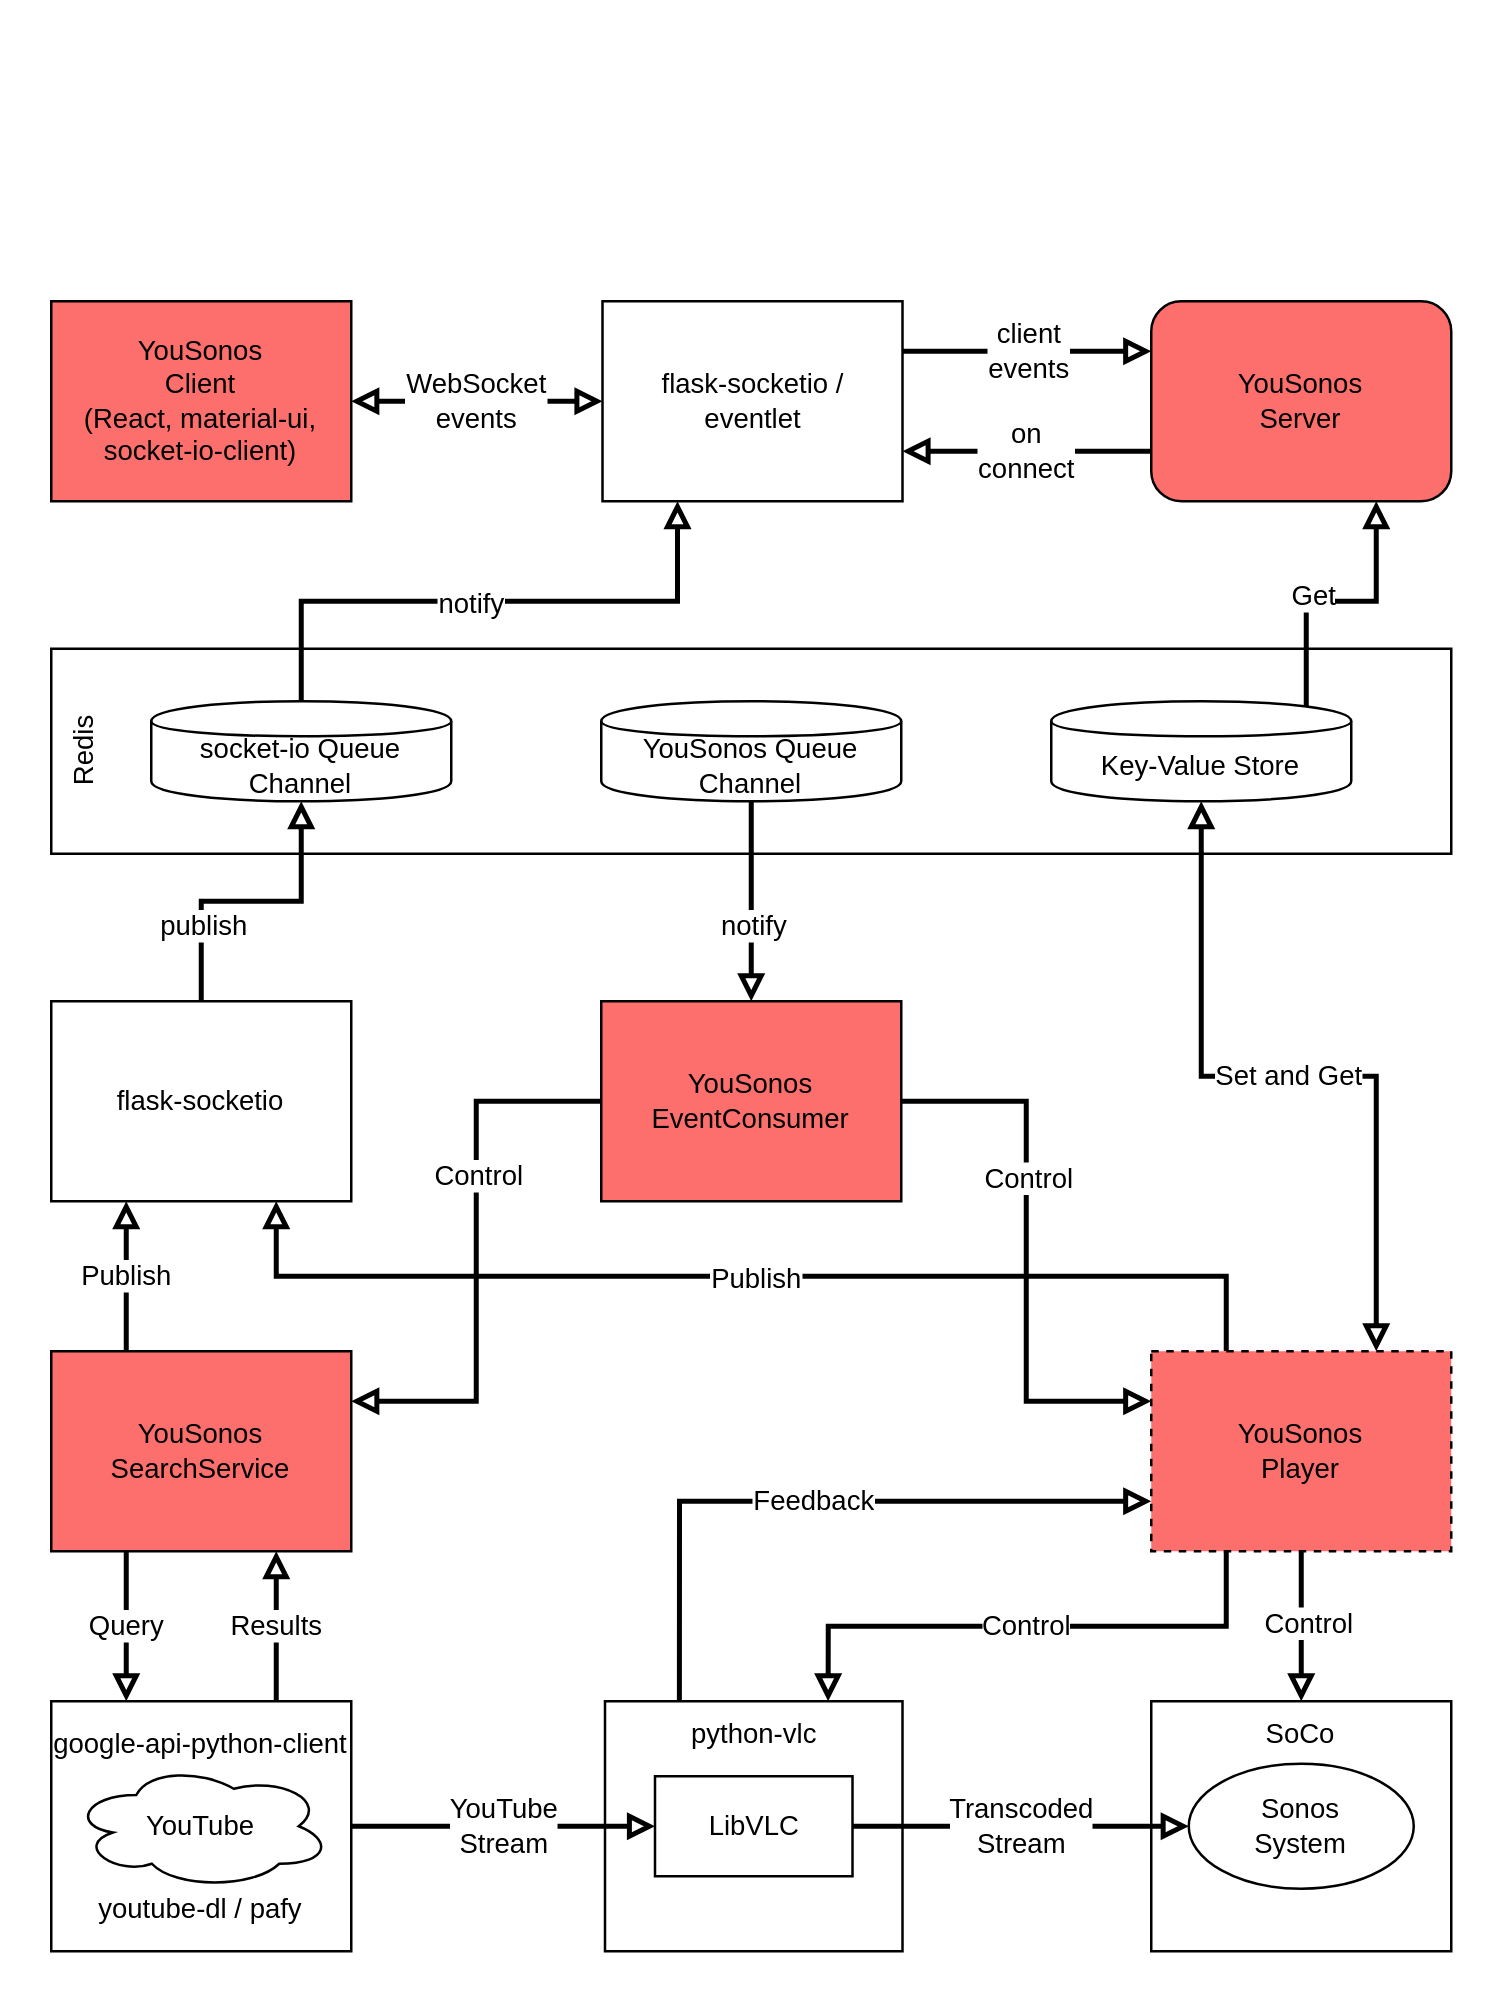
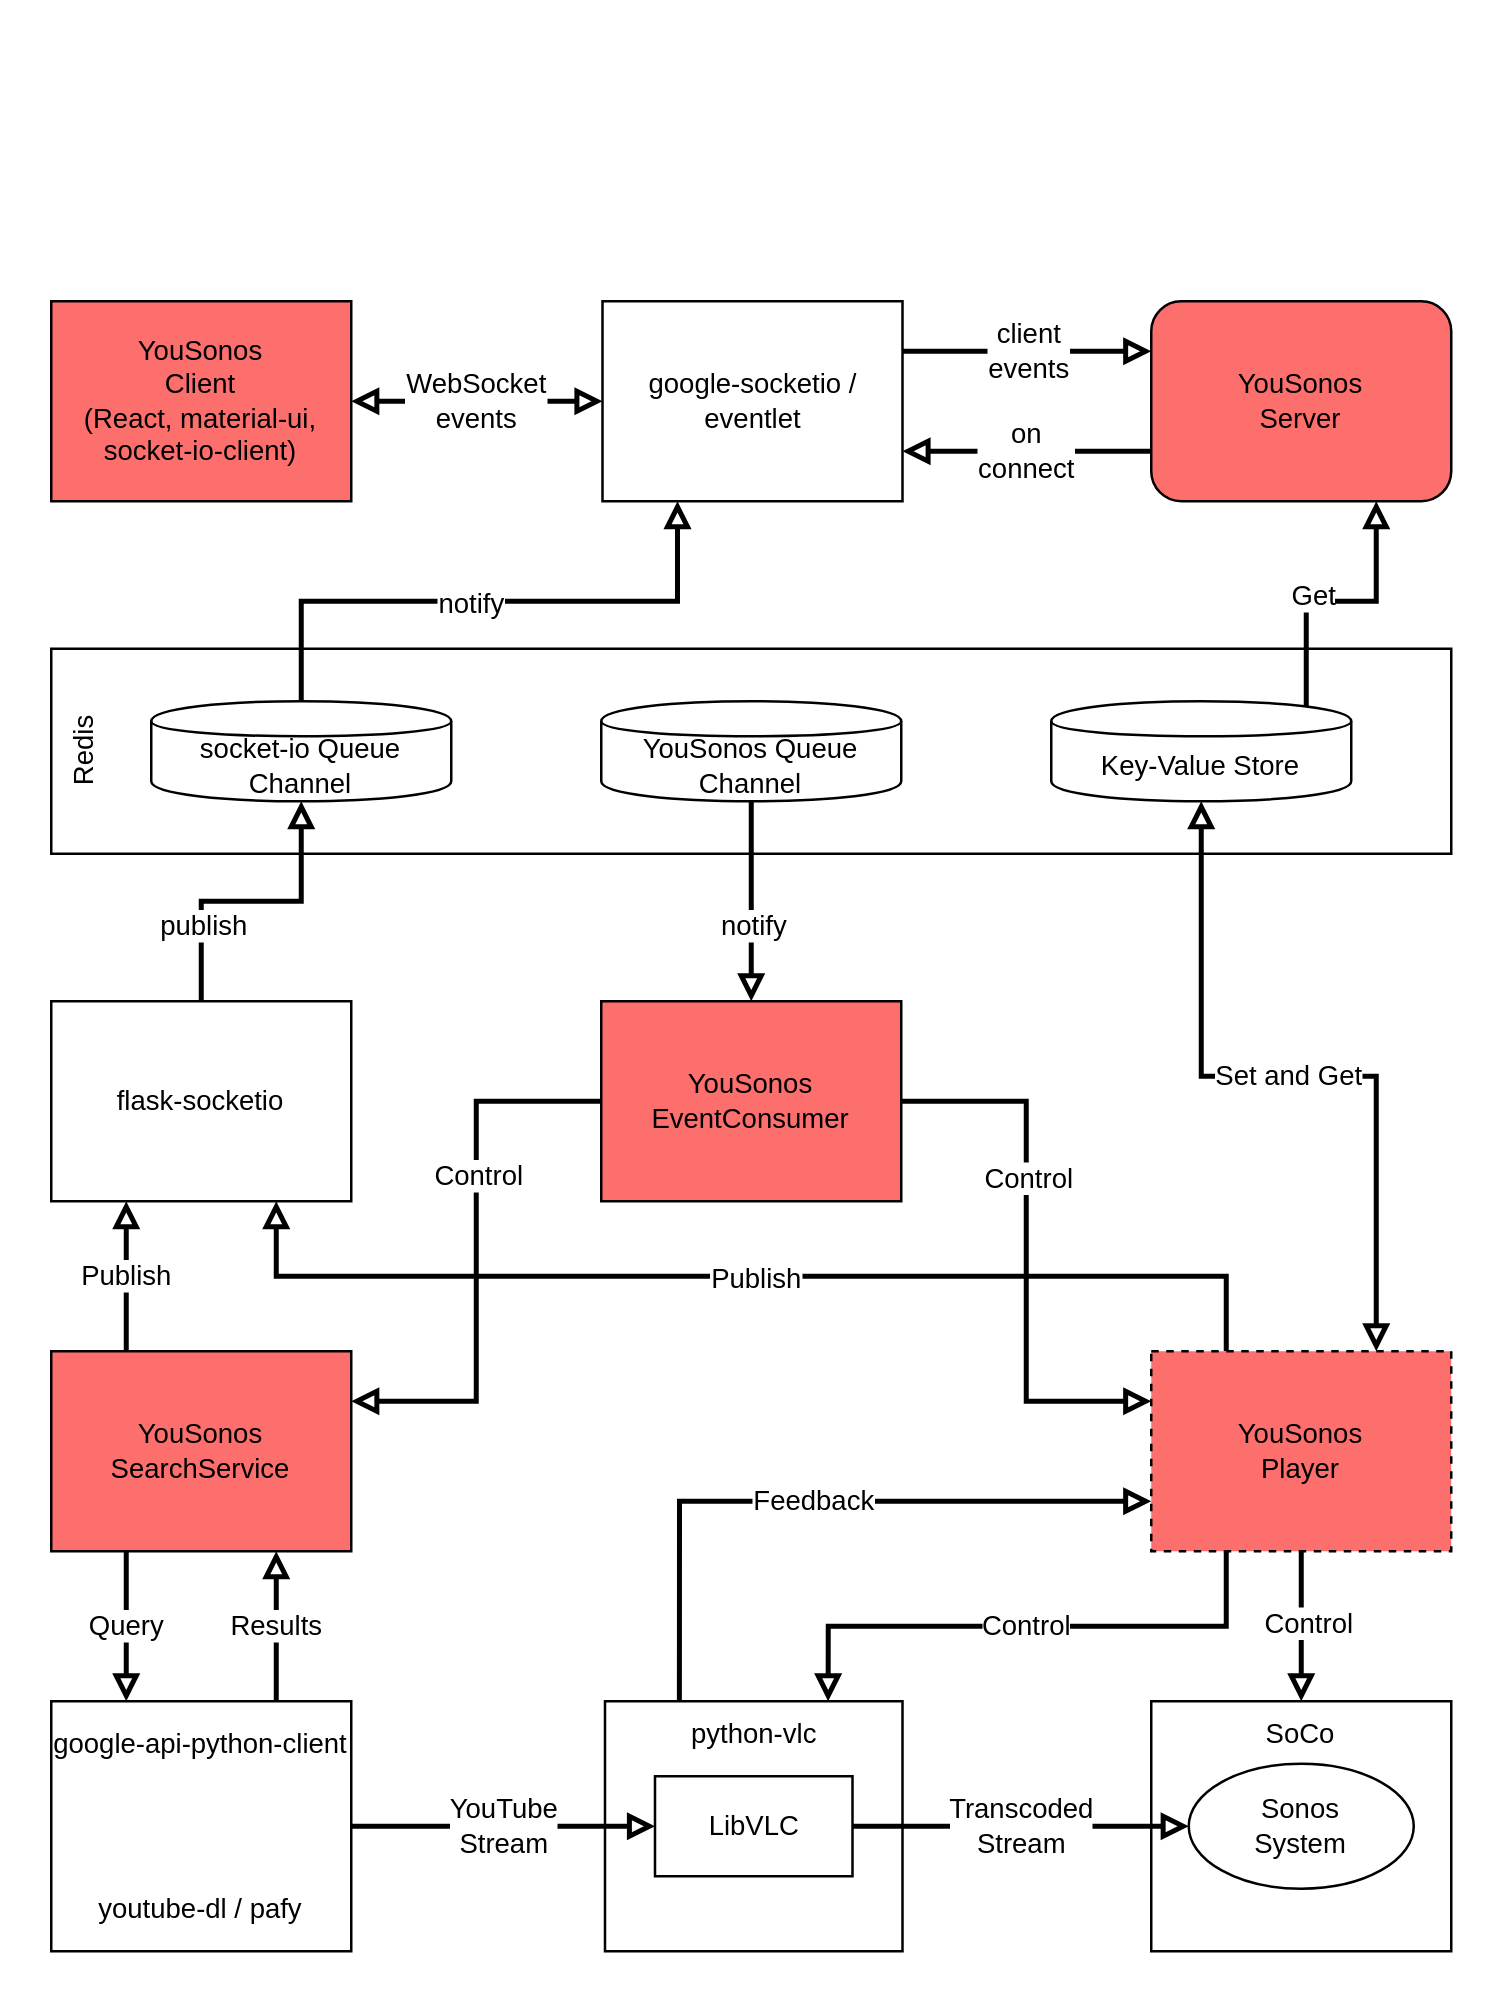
node "flask-socketio / eventlet": label "flask-socketio / eventlet" -> "google-socketio / eventlet"
node "YouTube": removed
